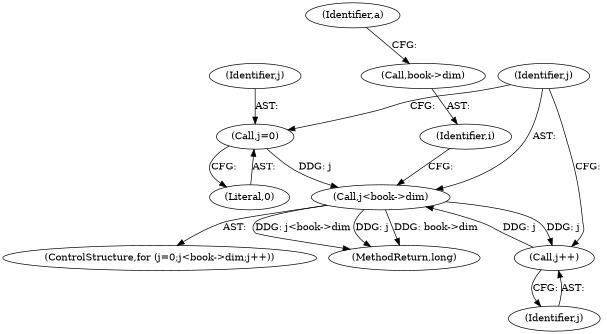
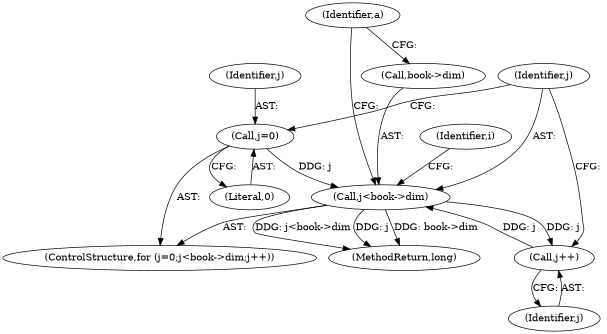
edge "(Call,book->dim)" -> "(Identifier,i)": now "(Call,book->dim)" -> "(Call,j<book->dim)"
edge "(Identifier,a)" -> "(Call,j<book->dim)": added, label "CFG:"
edge "(Call,j=0)" -> "(ControlStructure,for (j=0;j<book->dim;j++))": added, label "AST:"
